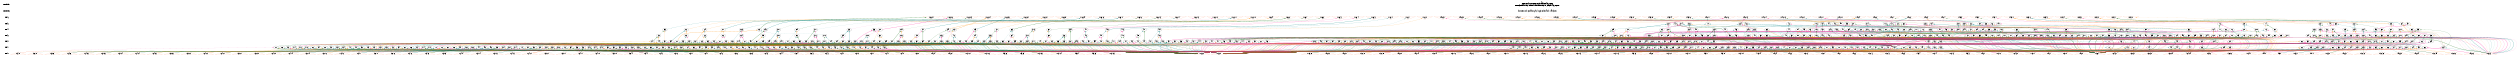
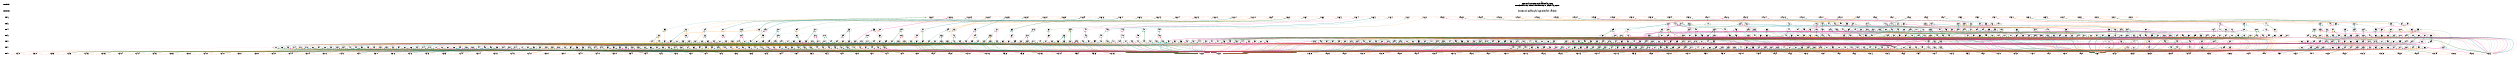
node "536": removed
node "576": removed
